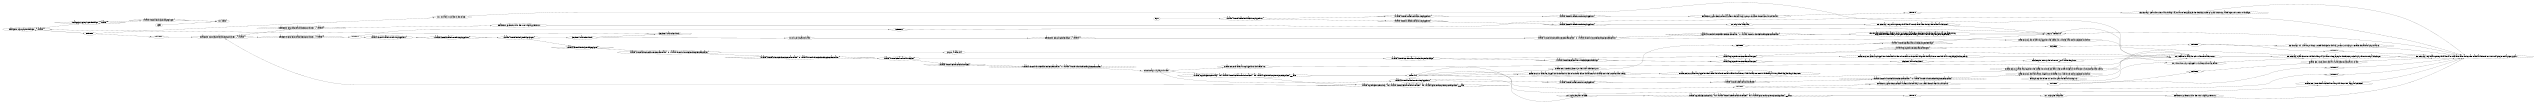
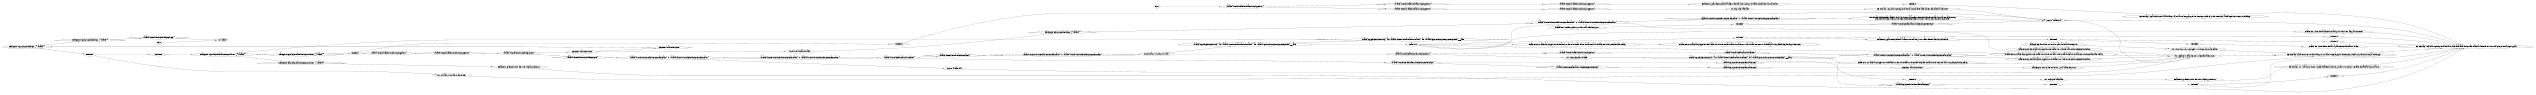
node "START": label "START" -> "TASK"
node "Breaker Box: Both cables are unplugged from the breaker box.": removed
node "You: Unplug the giant red cable.": shape diamond -> ellipse
